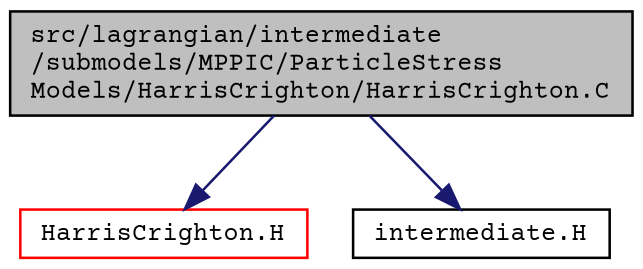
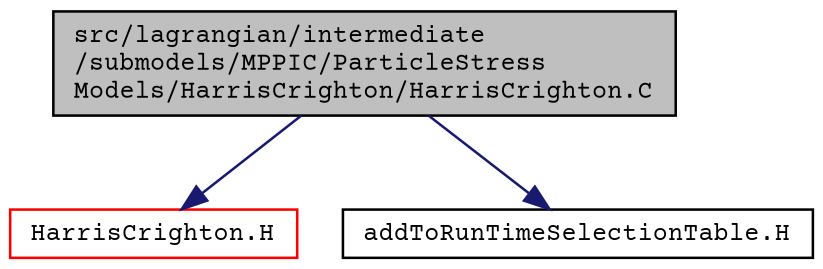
node "intermediate.H": label "intermediate.H" -> "addToRunTimeSelectionTable.H"
